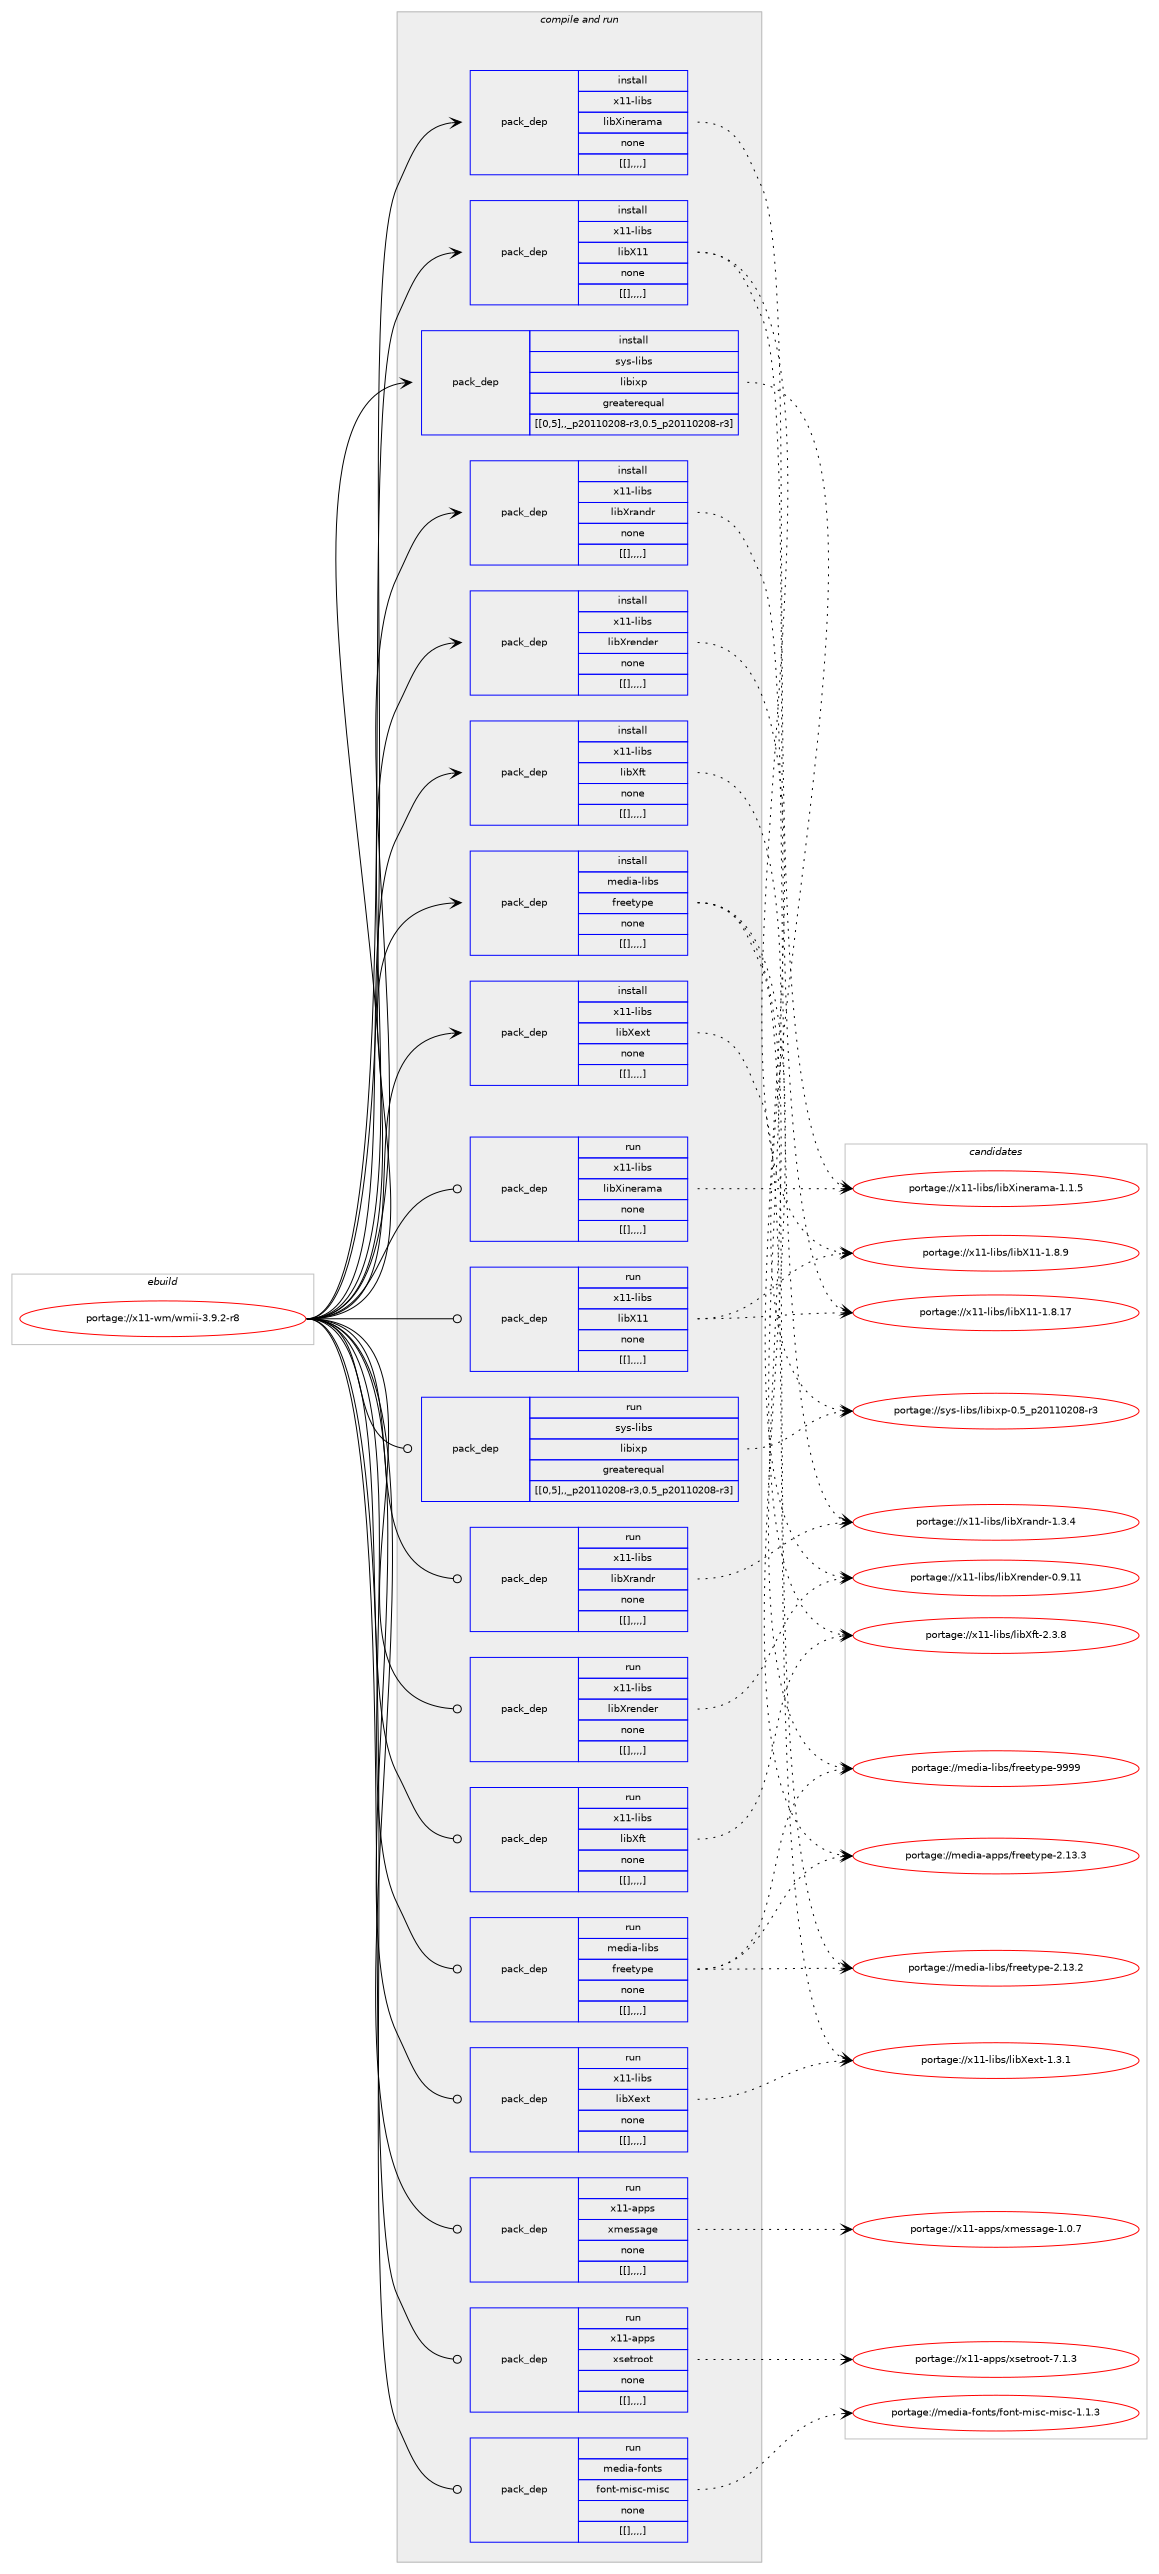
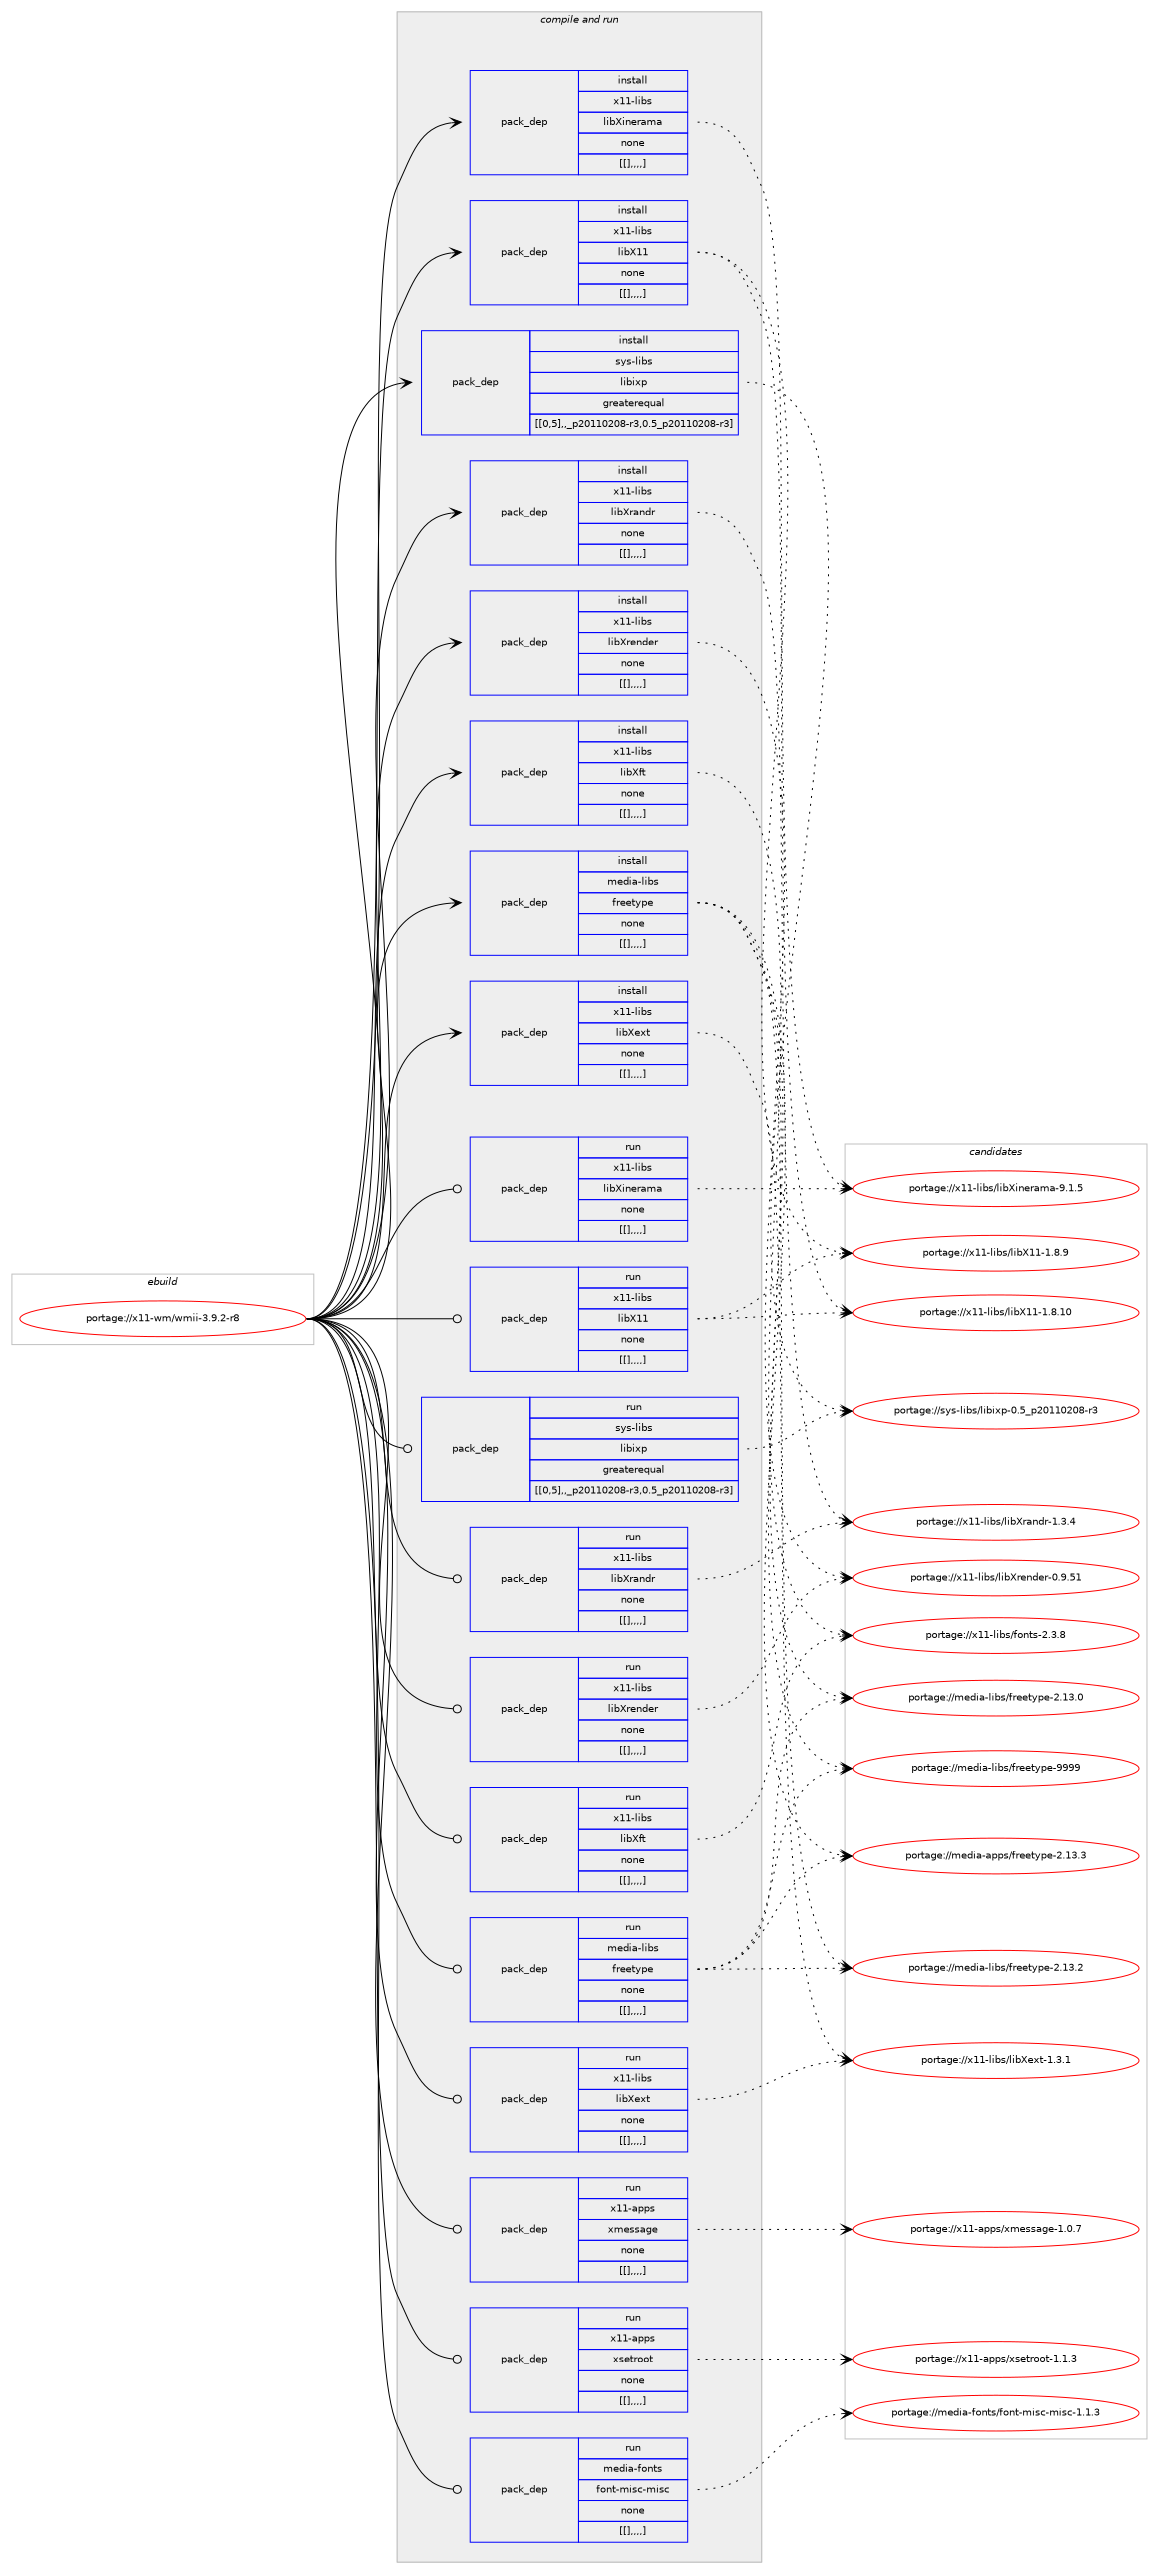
node "portage://x11-libs/libXinerama-1.1.5": label "portage://x11-libs/libXinerama-1.1.5" -> "portage://x11-libs/libXinerama-9.1.5"
node "portage://x11-libs/libX11-1.8.17": label "portage://x11-libs/libX11-1.8.17" -> "portage://x11-libs/libX11-1.8.10"
node "portage://x11-libs/libXrender-0.9.11": label "portage://x11-libs/libXrender-0.9.11" -> "portage://x11-libs/libXrender-0.9.51"
node "portage://x11-libs/libXft-2.3.8": label "portage://x11-libs/libXft-2.3.8" -> "portage://x11-libs/fonts-2.3.8"
node "portage://media-libs/freetype-2.13.0": added
node "portage://x11-apps/xsetroot-7.1.3": label "portage://x11-apps/xsetroot-7.1.3" -> "portage://x11-apps/xsetroot-1.1.3"
